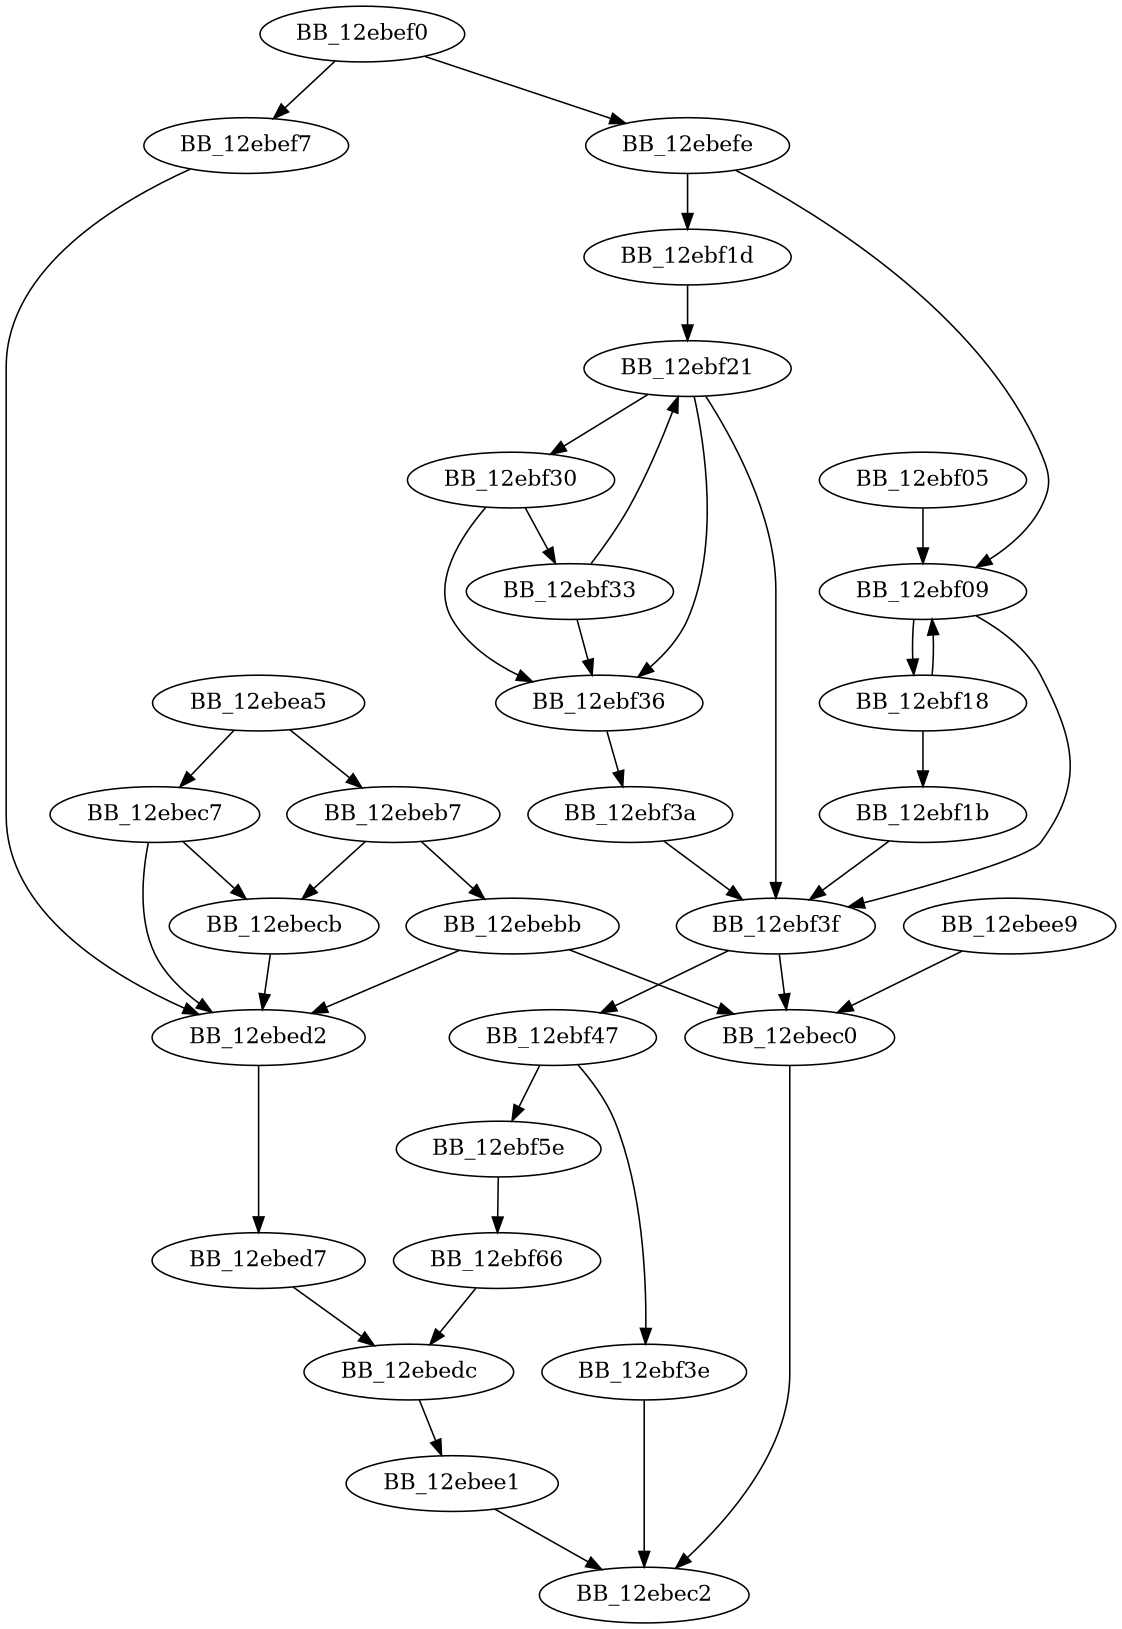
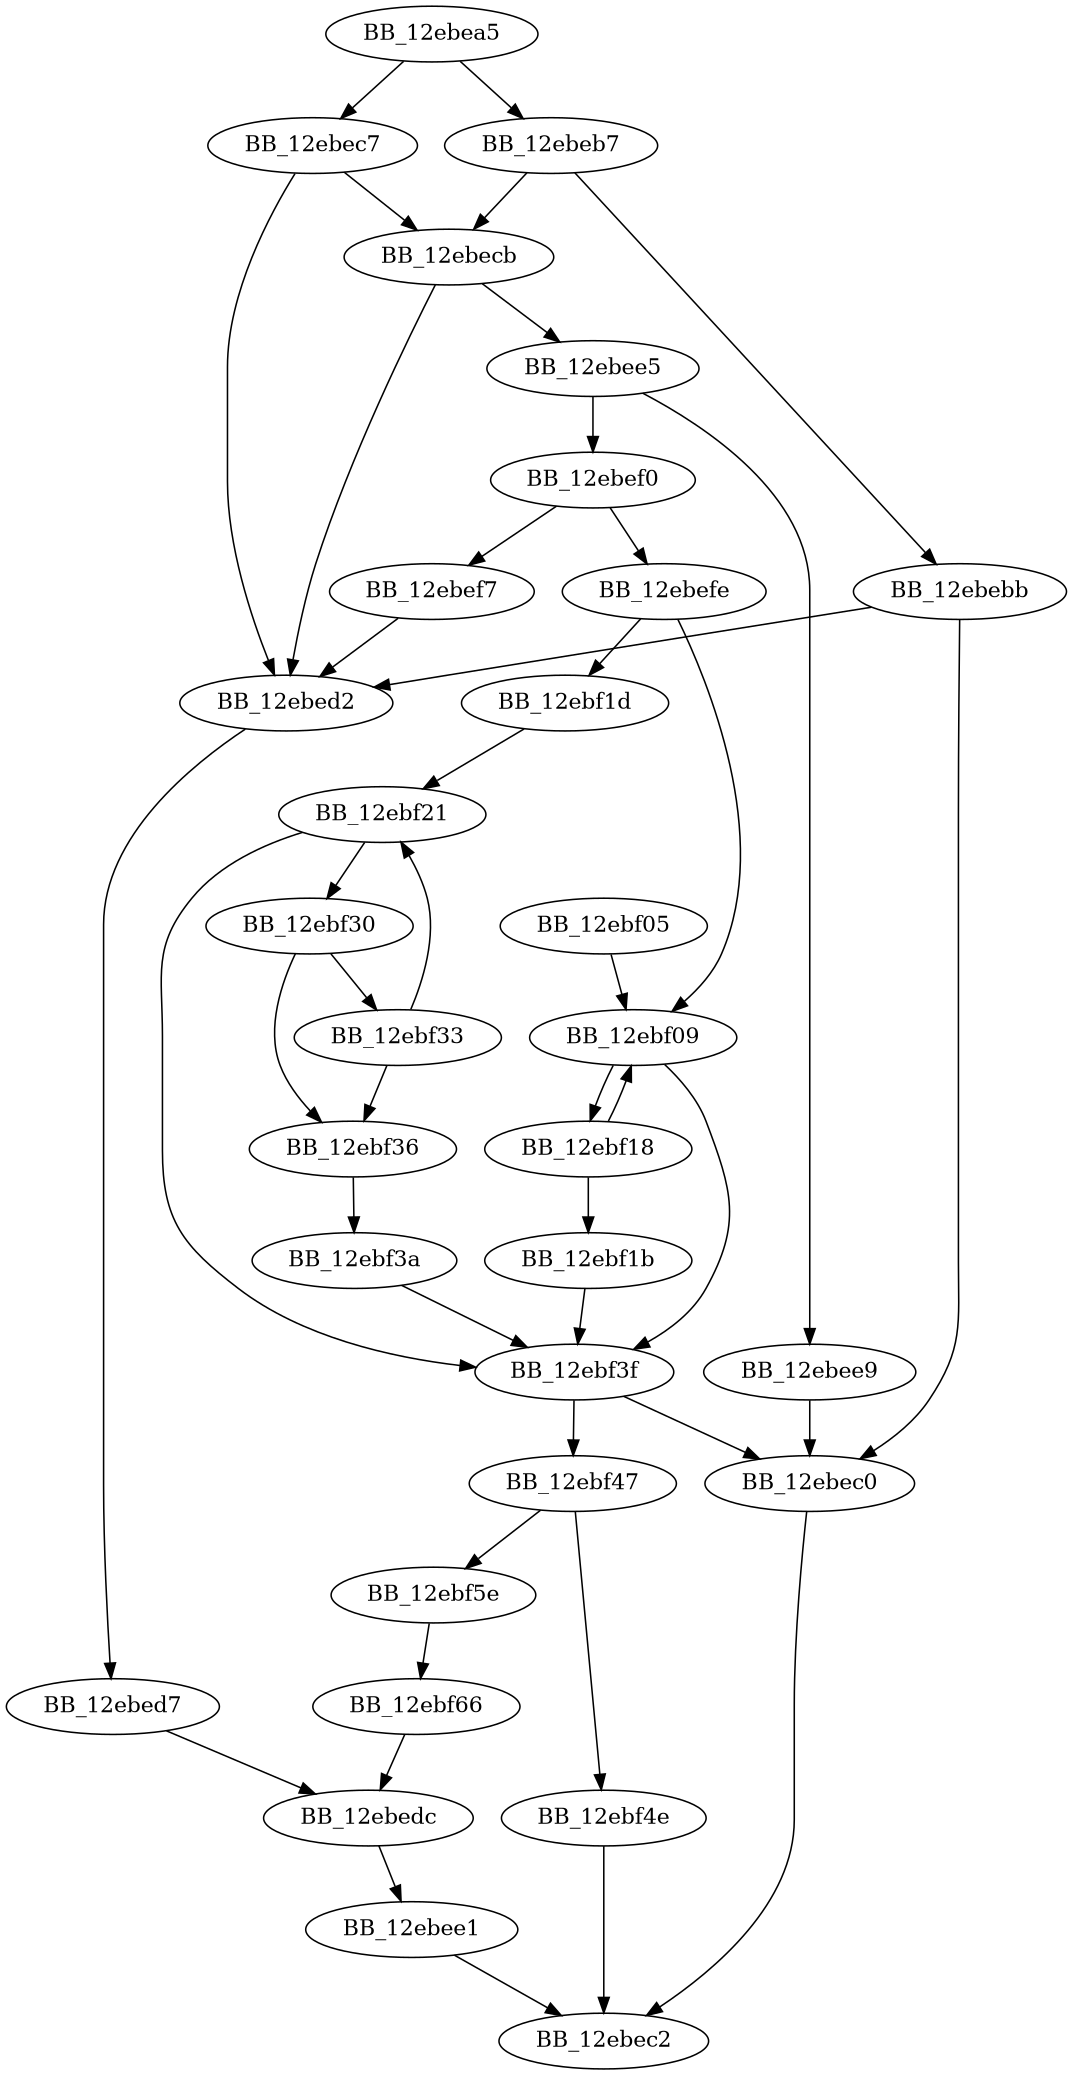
node "BB_12ebee5": added
edge "BB_12ebf21" -> "BB_12ebf36": removed
node "BB_12ebf3e": label "BB_12ebf3e" -> "BB_12ebf4e"
